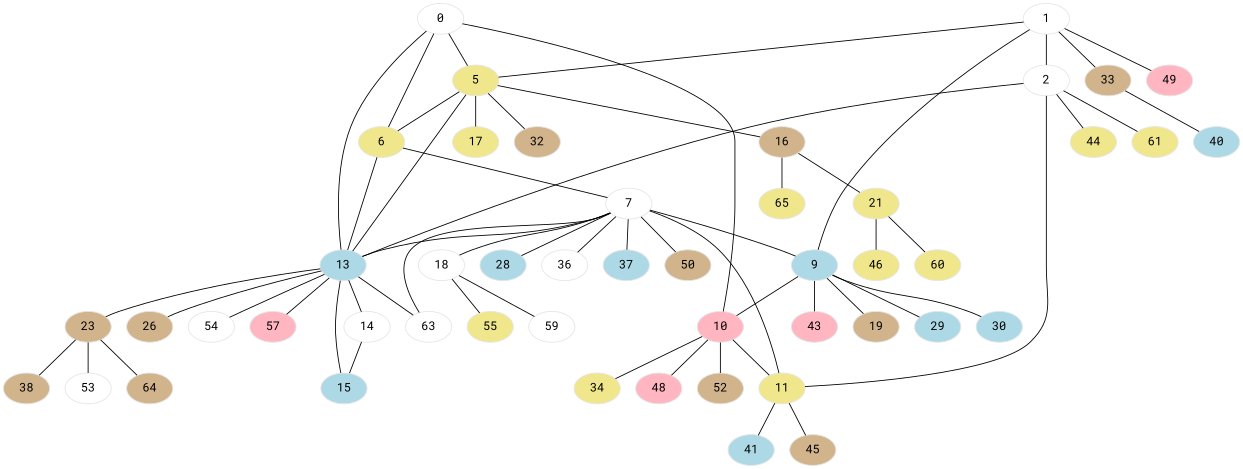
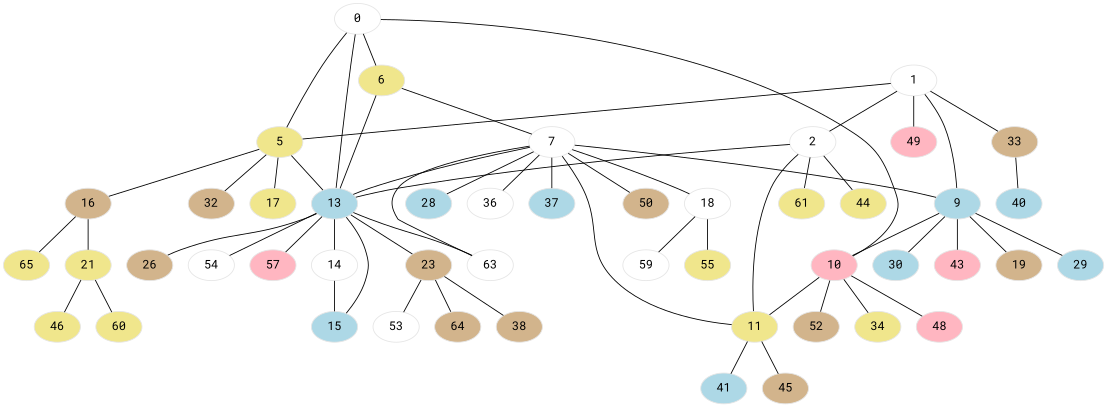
edge "5" -- "6": removed
